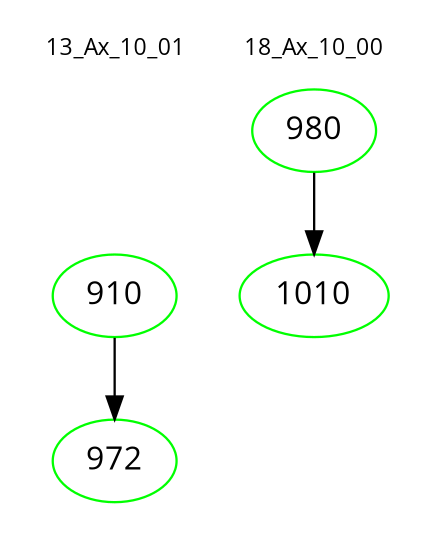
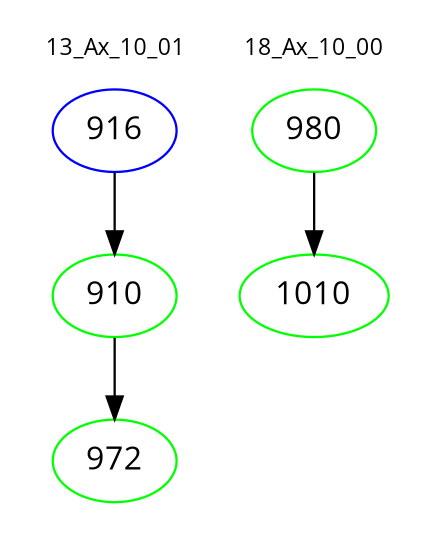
node "916": added
